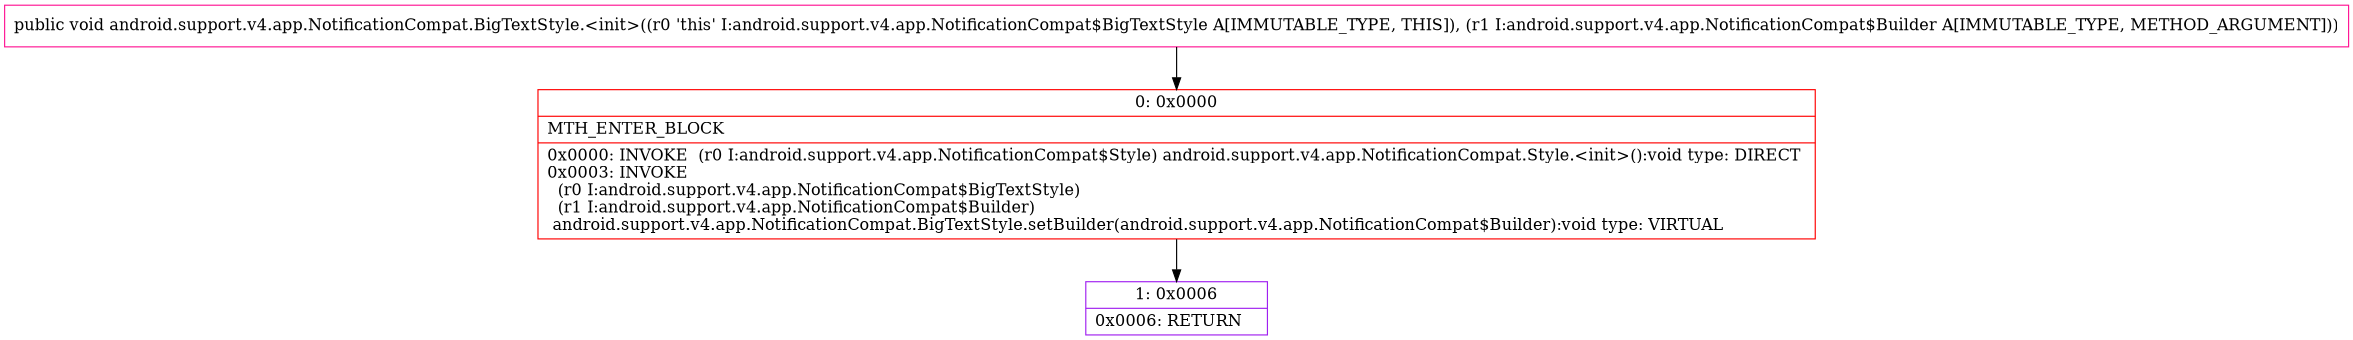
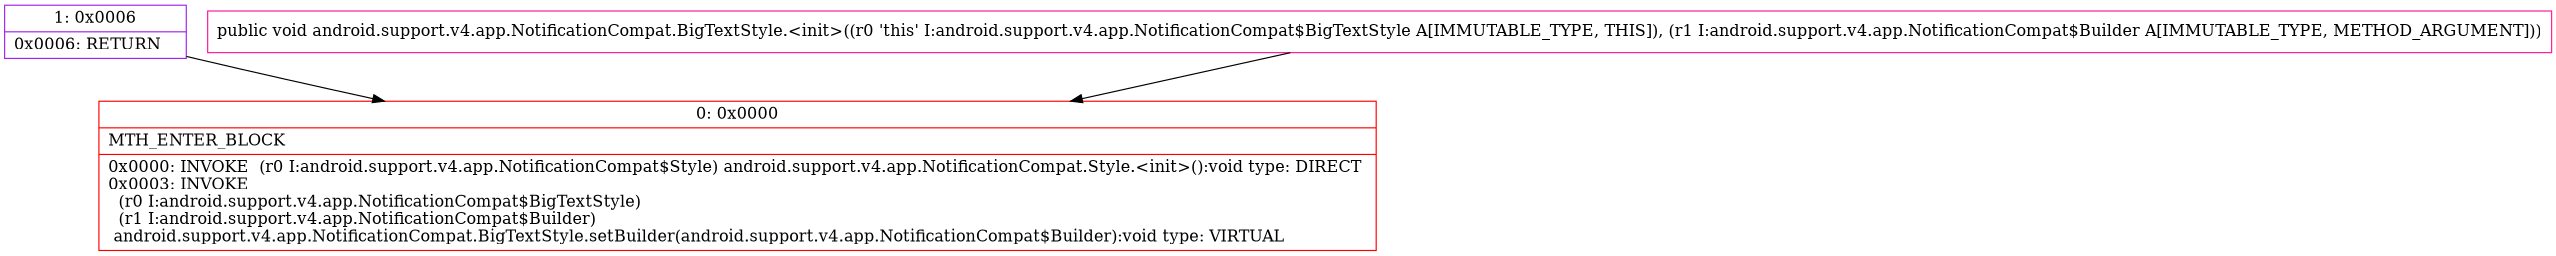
edge "0: 0x0000" -> "1: 0x0006": reversed
